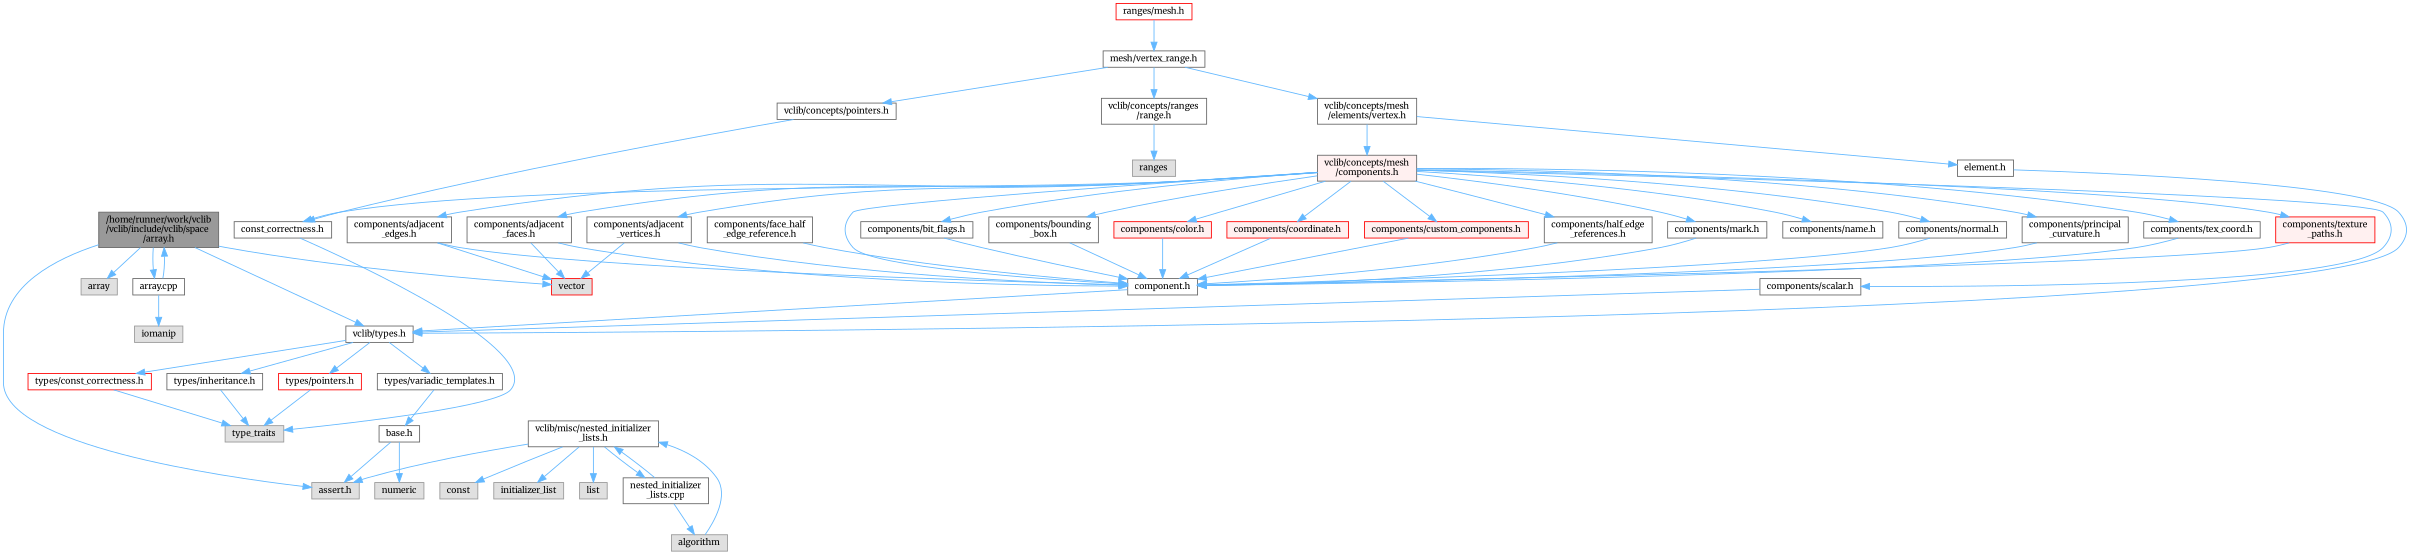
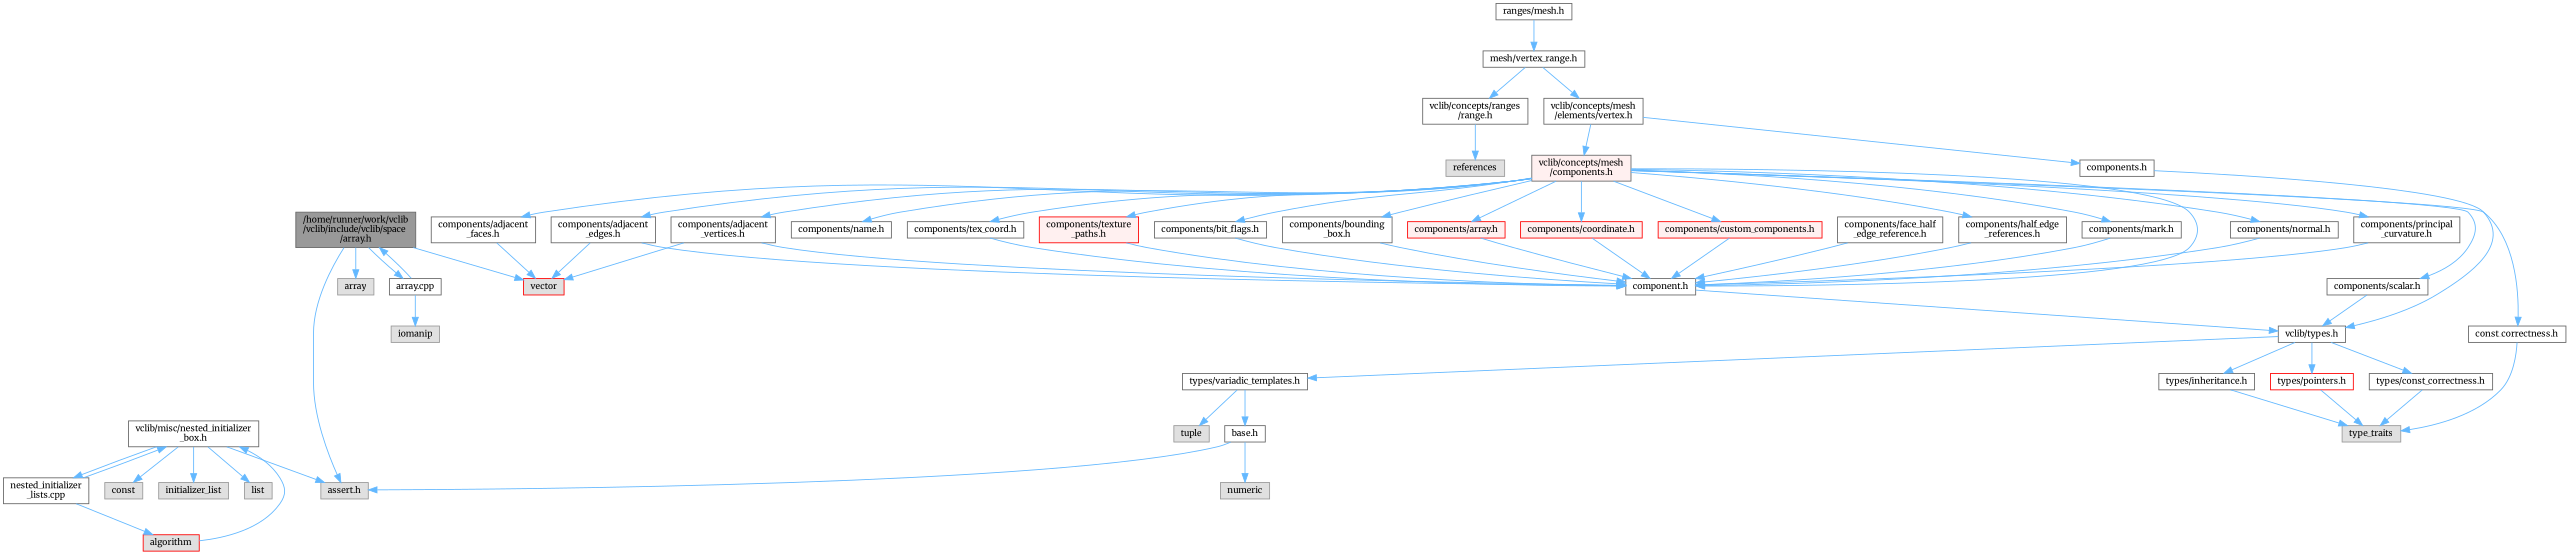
node "ranges/mesh.h": color red -> grey40
node "vclib/concepts/pointers.h": removed
node "ranges": label "ranges" -> "references"
node "element.h": label "element.h" -> "components.h"
node "components/color.h": label "components/color.h" -> "components/array.h"
edge "components/adjacent _faces.h" -> "component.h": removed
edge "/home/runner/work/vclib /vclib/include/vclib/space /array.h" -> "vclib/types.h": removed
node "types/const_correctness.h": color red -> grey40
node "vclib/misc/nested_initializer _lists.h": label "vclib/misc/nested_initializer _lists.h" -> "vclib/misc/nested_initializer _box.h"
node "tuple": added
node "algorithm": color grey60 -> red
